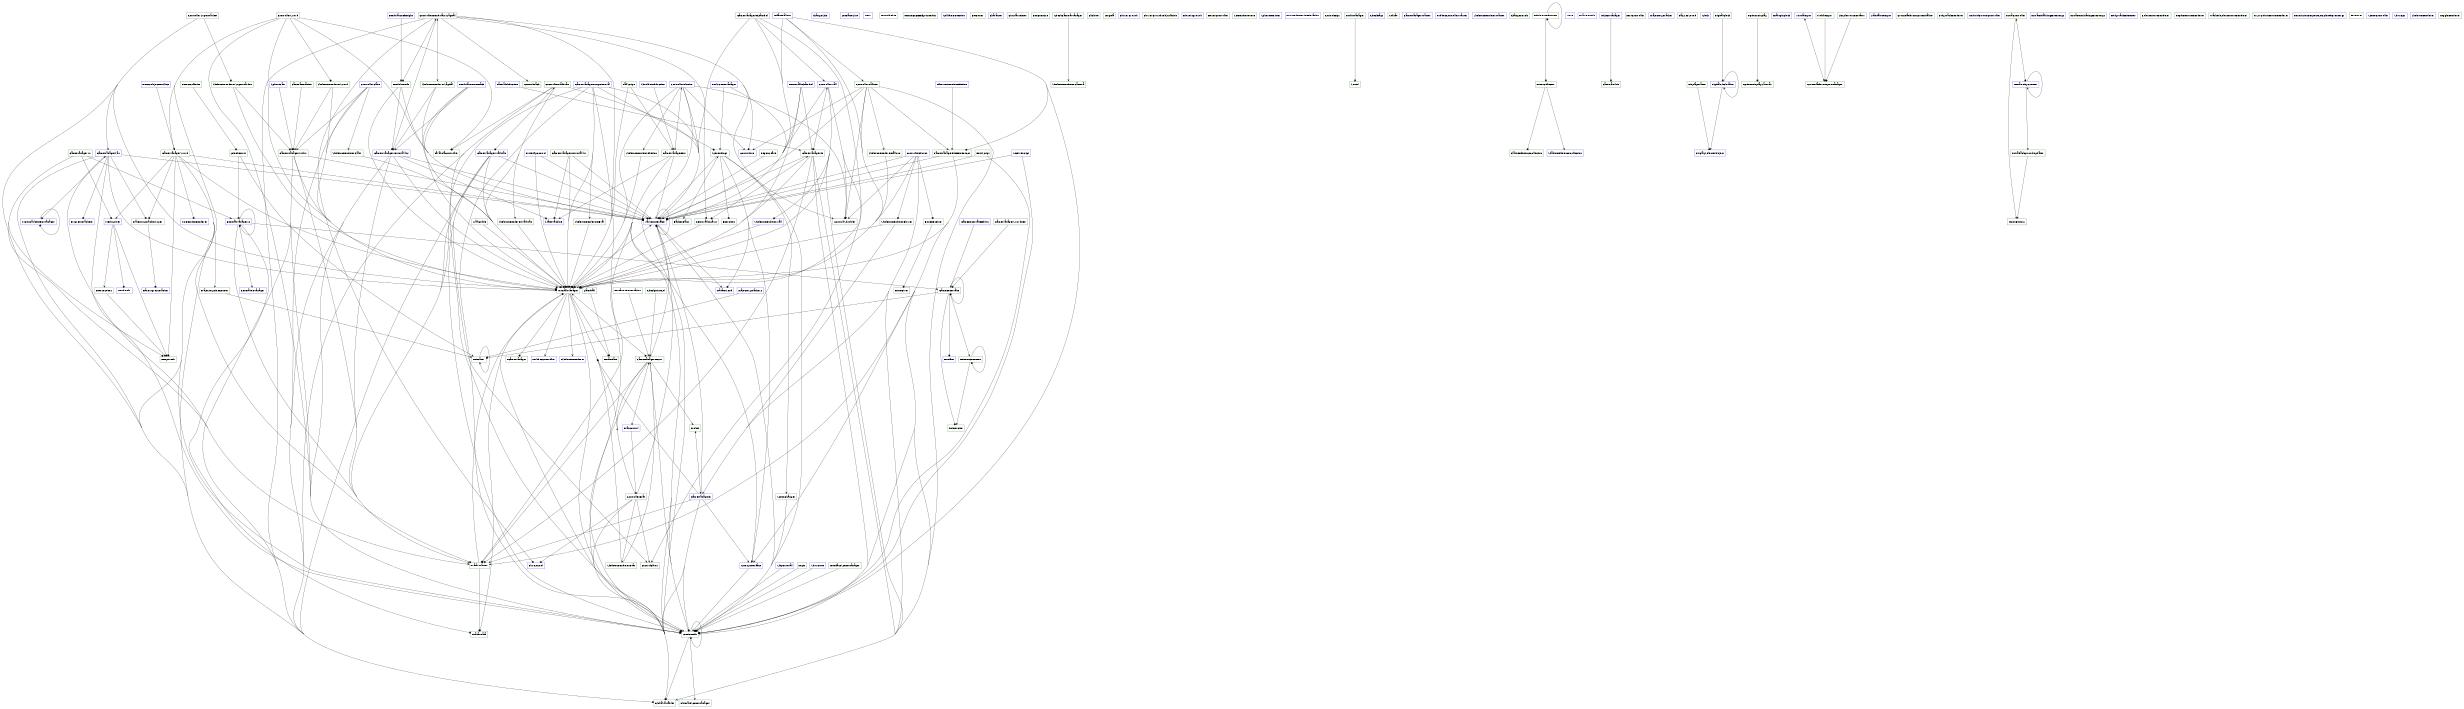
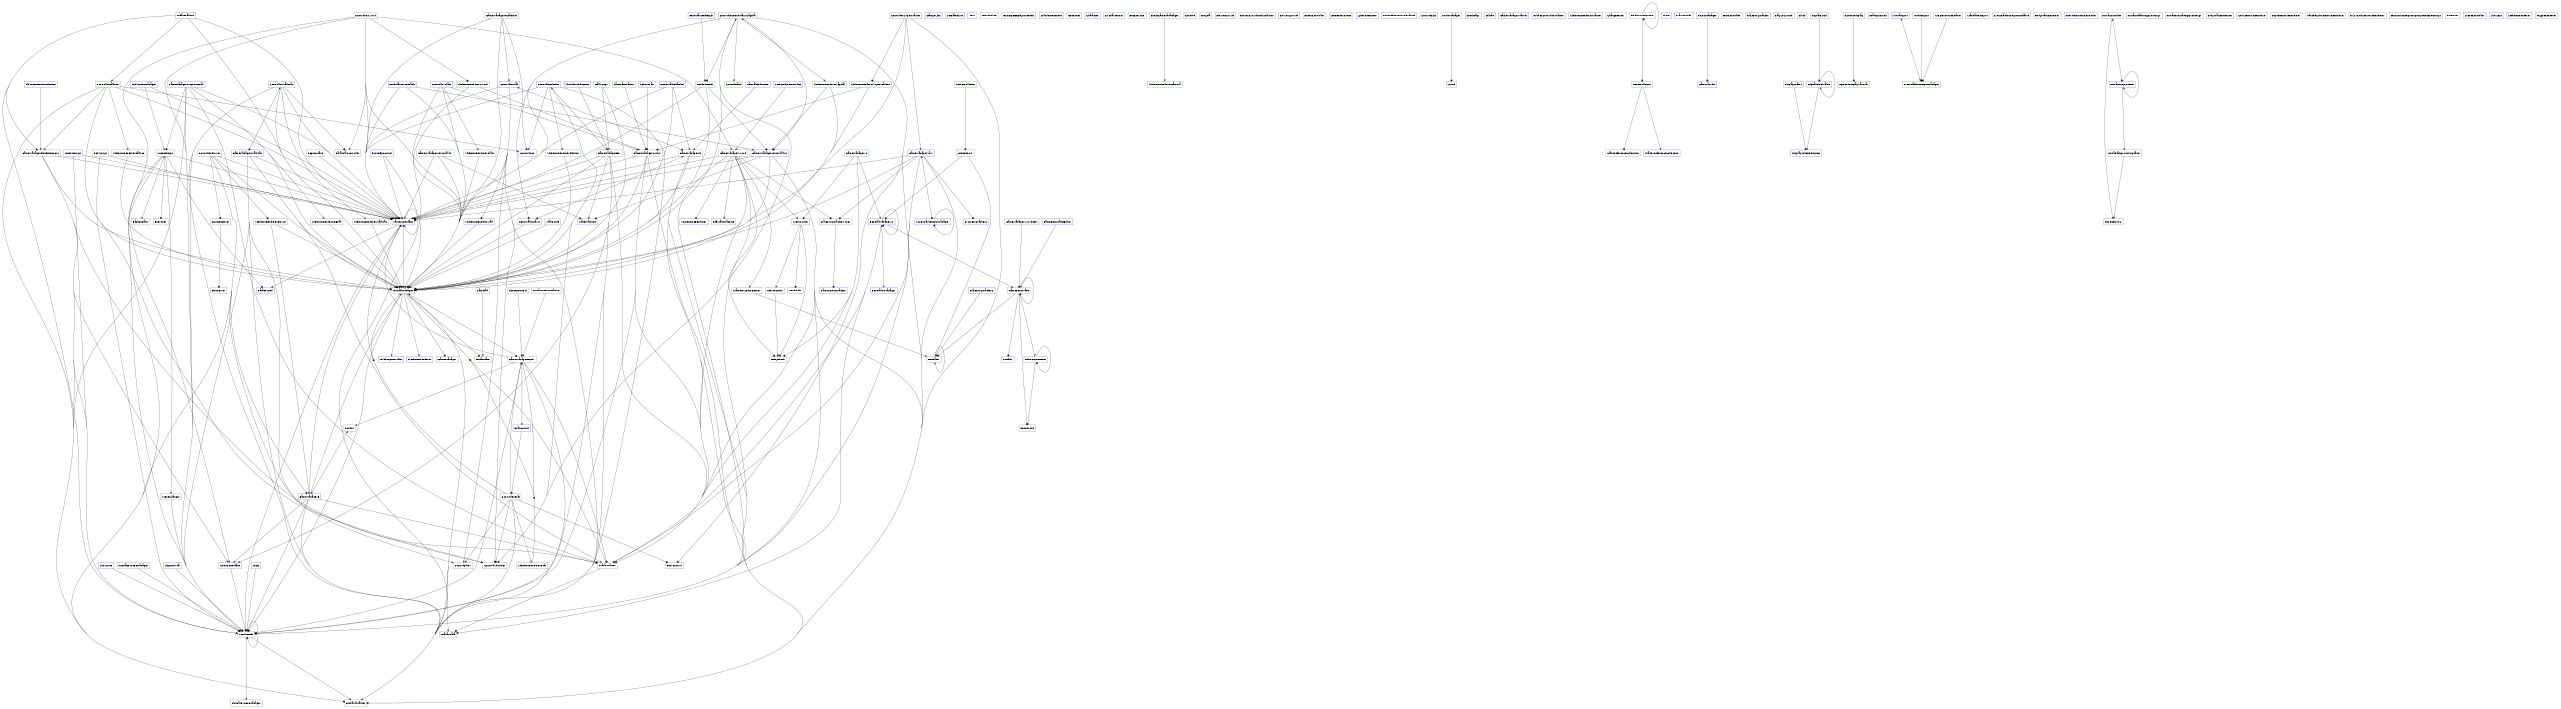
node "CameraOrbit": color darkgreen -> blue
node "DiffStateMachine": added
edge "ControllerBoat" -> "ControllShoulder": added
